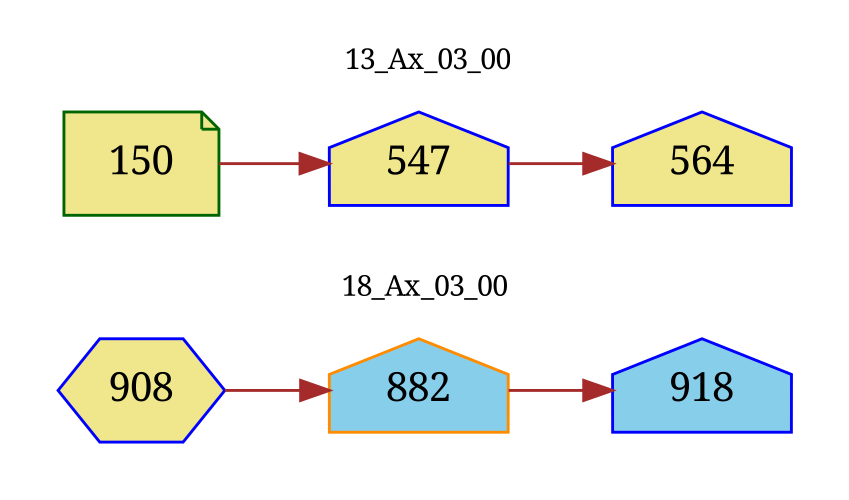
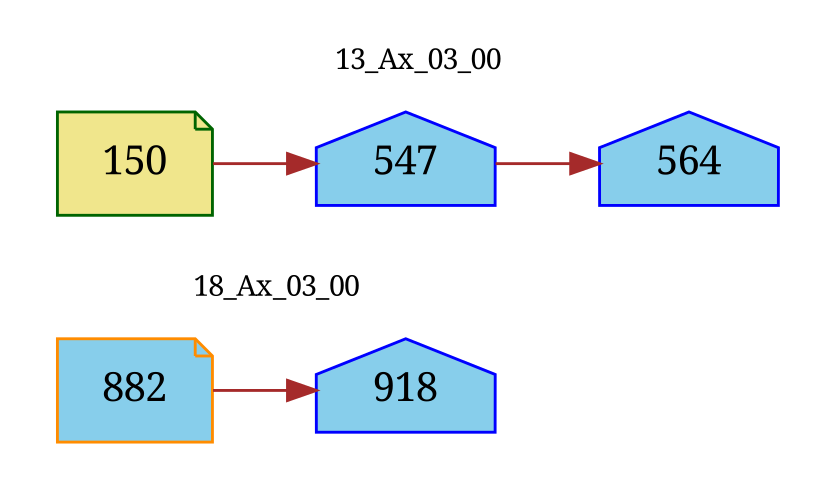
node "547": fillcolor khaki -> skyblue
node "564": fillcolor khaki -> skyblue
node "908": removed
node "882": shape house -> note
